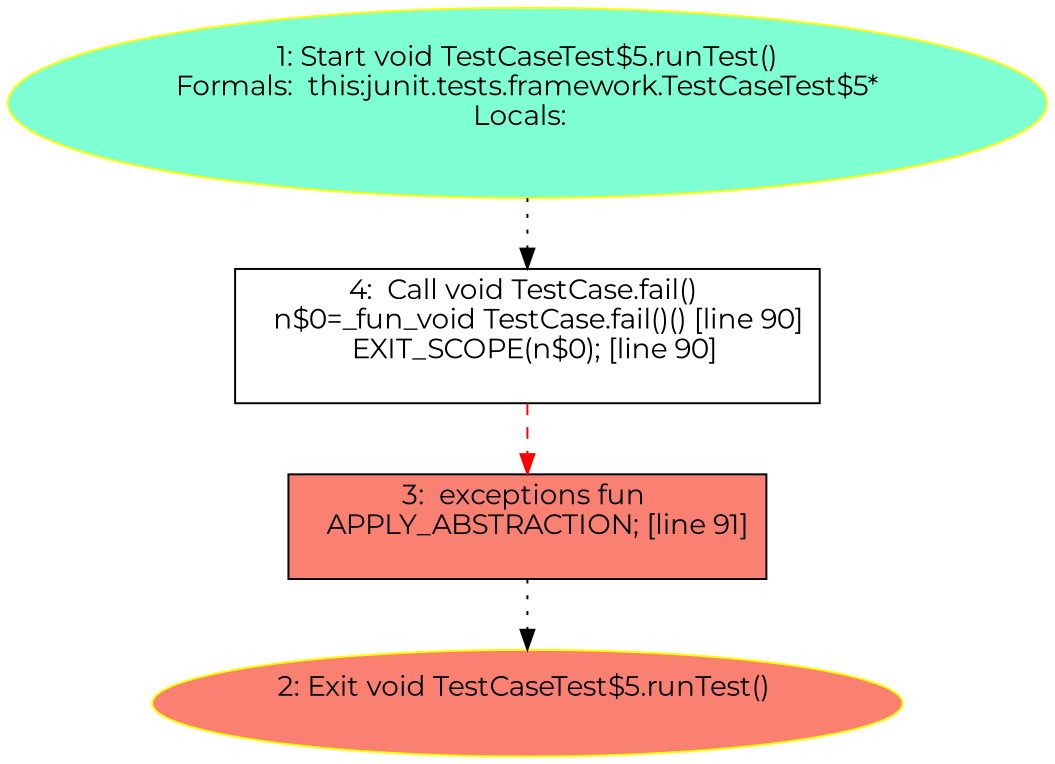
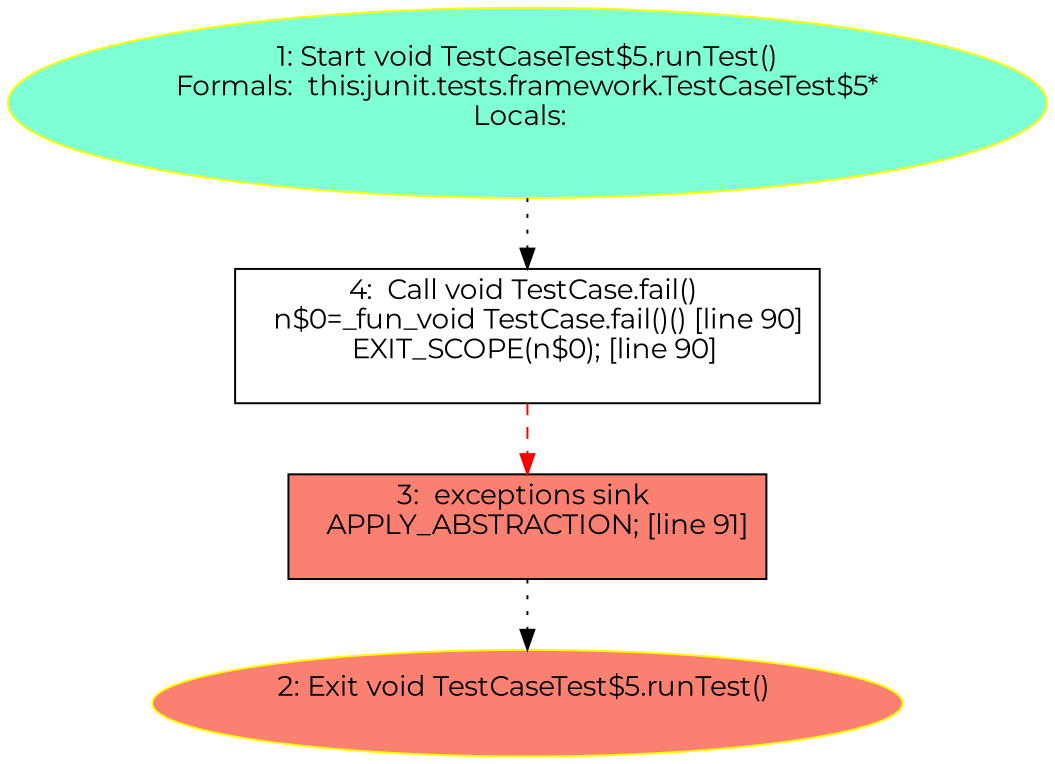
node "3:  exceptions fun APPLY_ABSTRACTION; [line 91]": label "3:  exceptions fun APPLY_ABSTRACTION; [line 91]" -> "3:  exceptions sink APPLY_ABSTRACTION; [line 91]"
